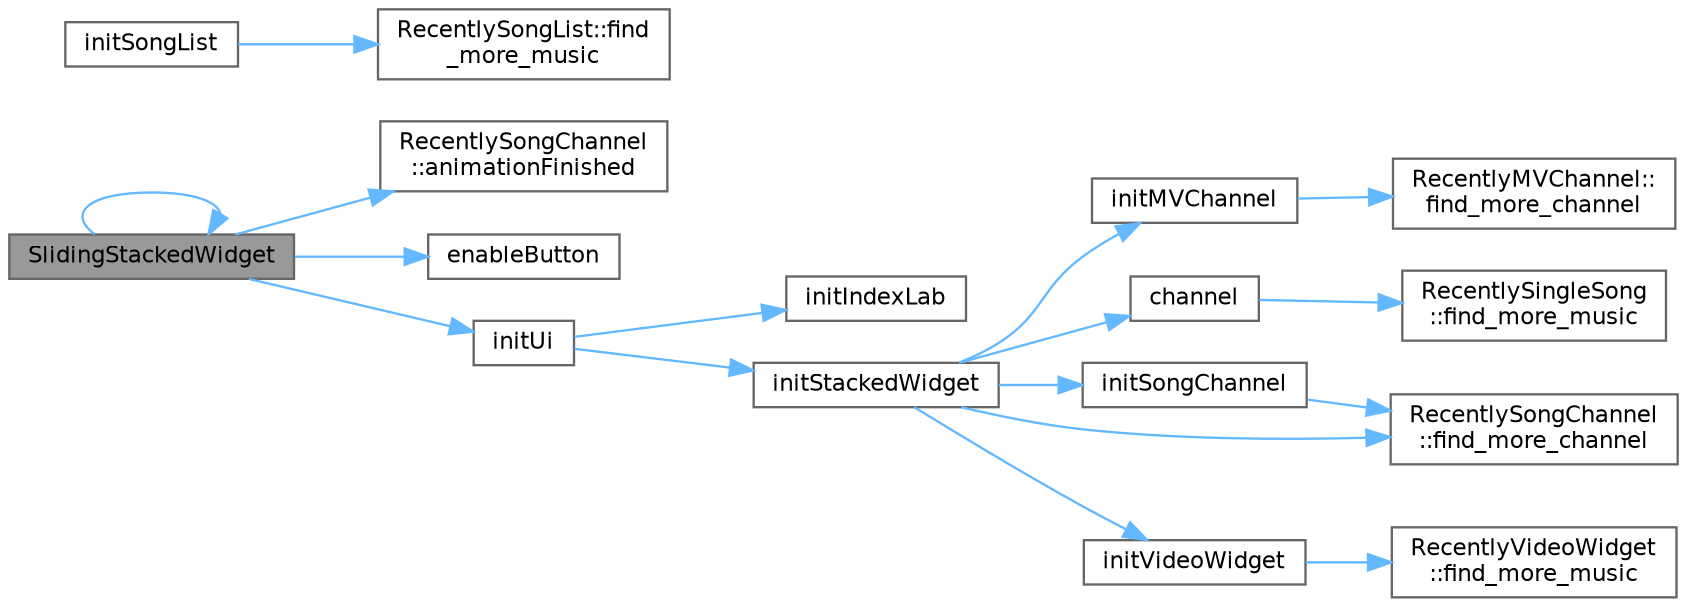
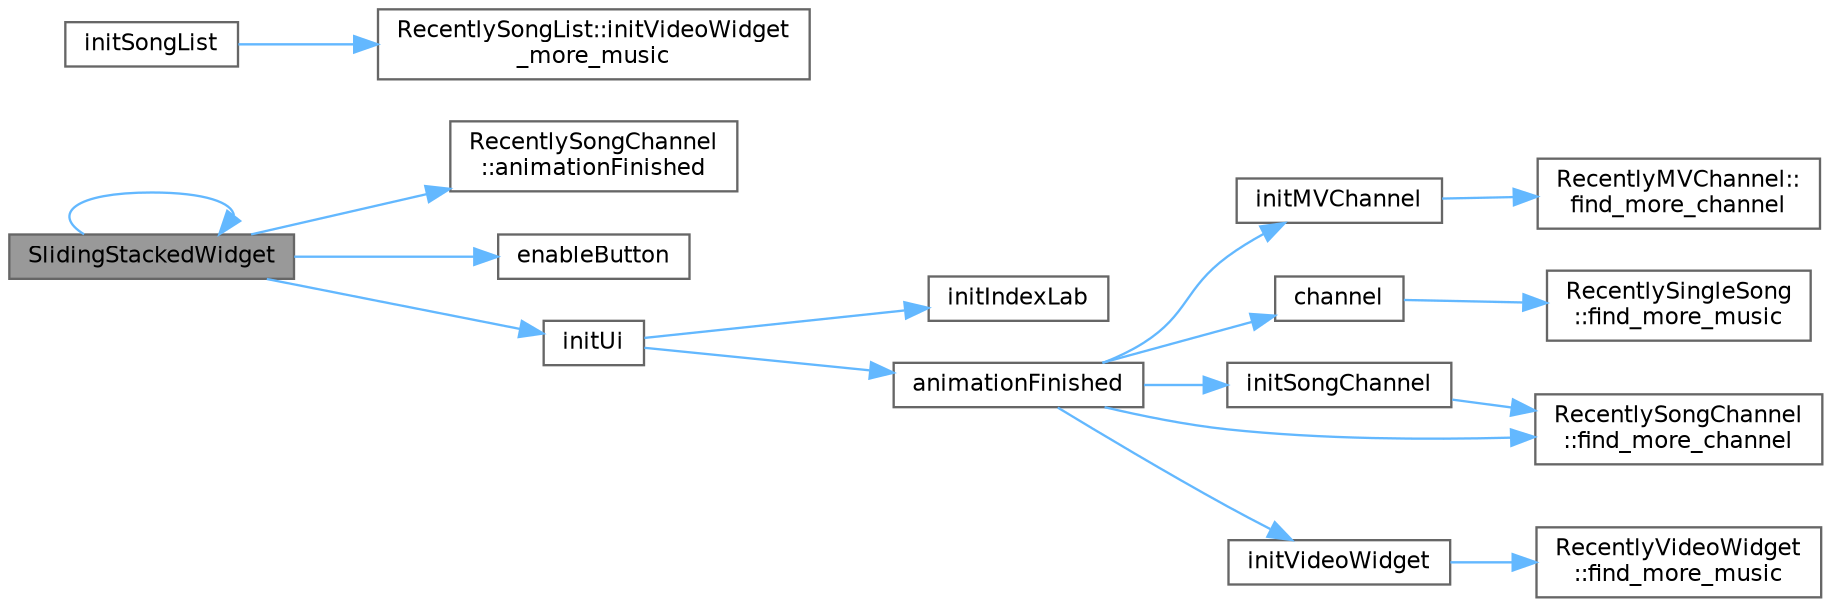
node "RecentlySongList::find _more_music": label "RecentlySongList::find _more_music" -> "RecentlySongList::initVideoWidget _more_music"
node "initStackedWidget": label "initStackedWidget" -> "animationFinished"
